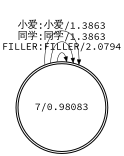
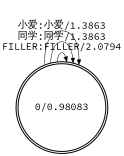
node "7/0.98083": label "7/0.98083" -> "0/0.98083"
